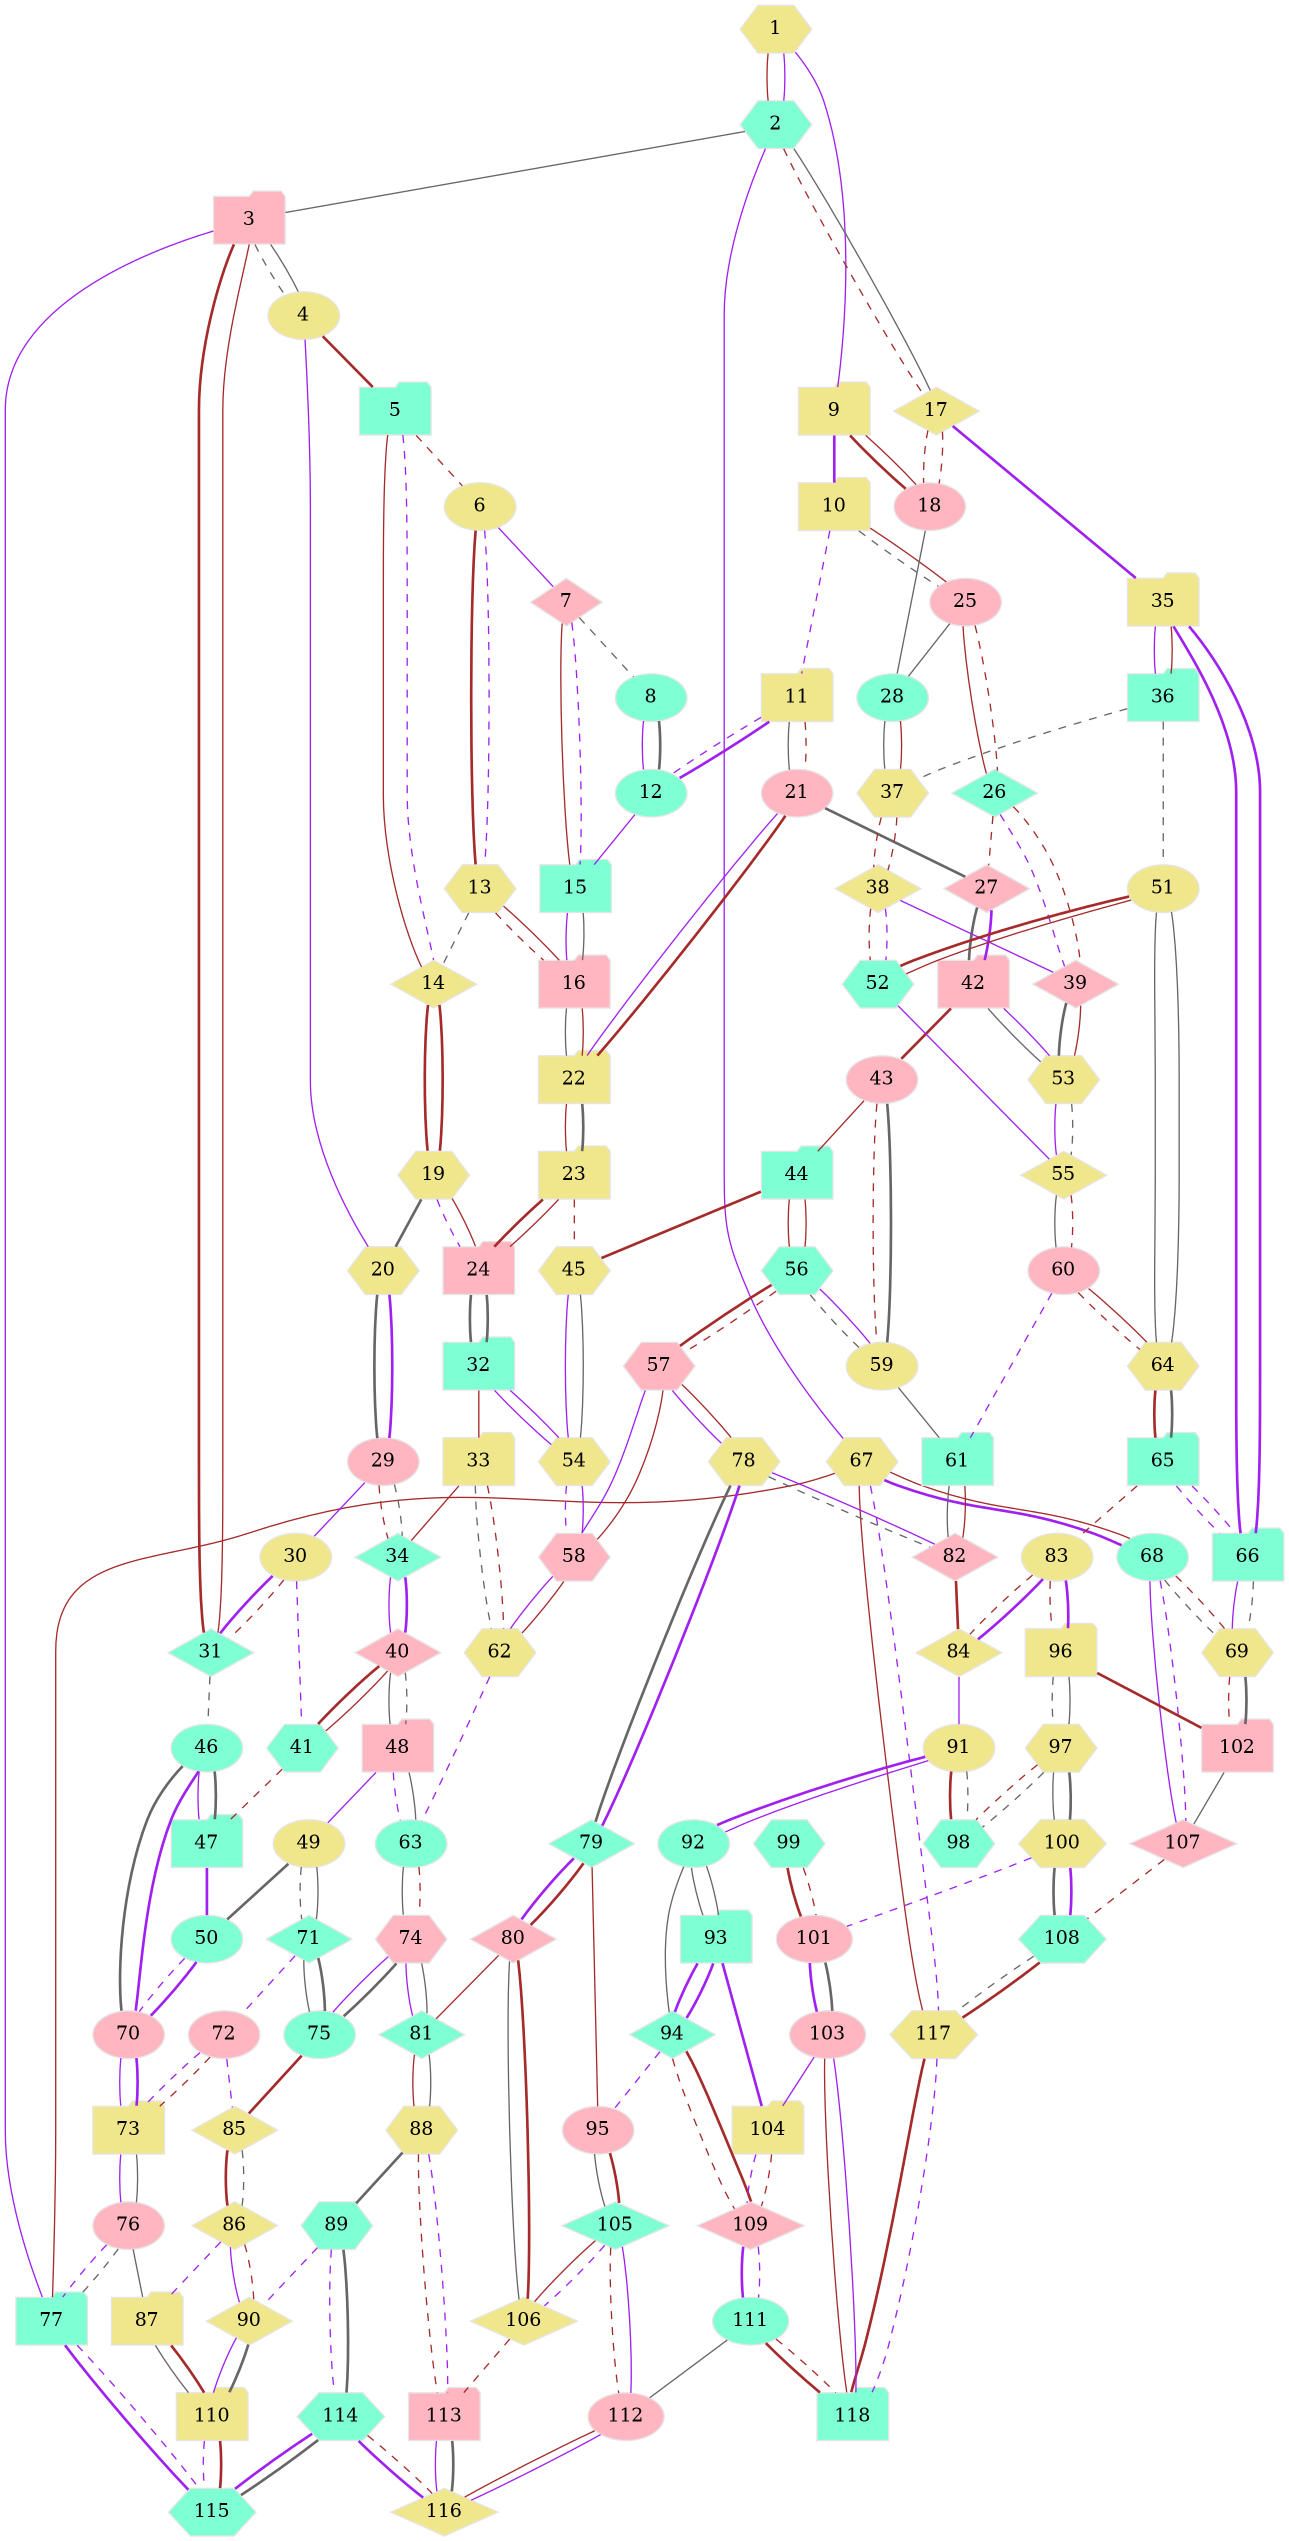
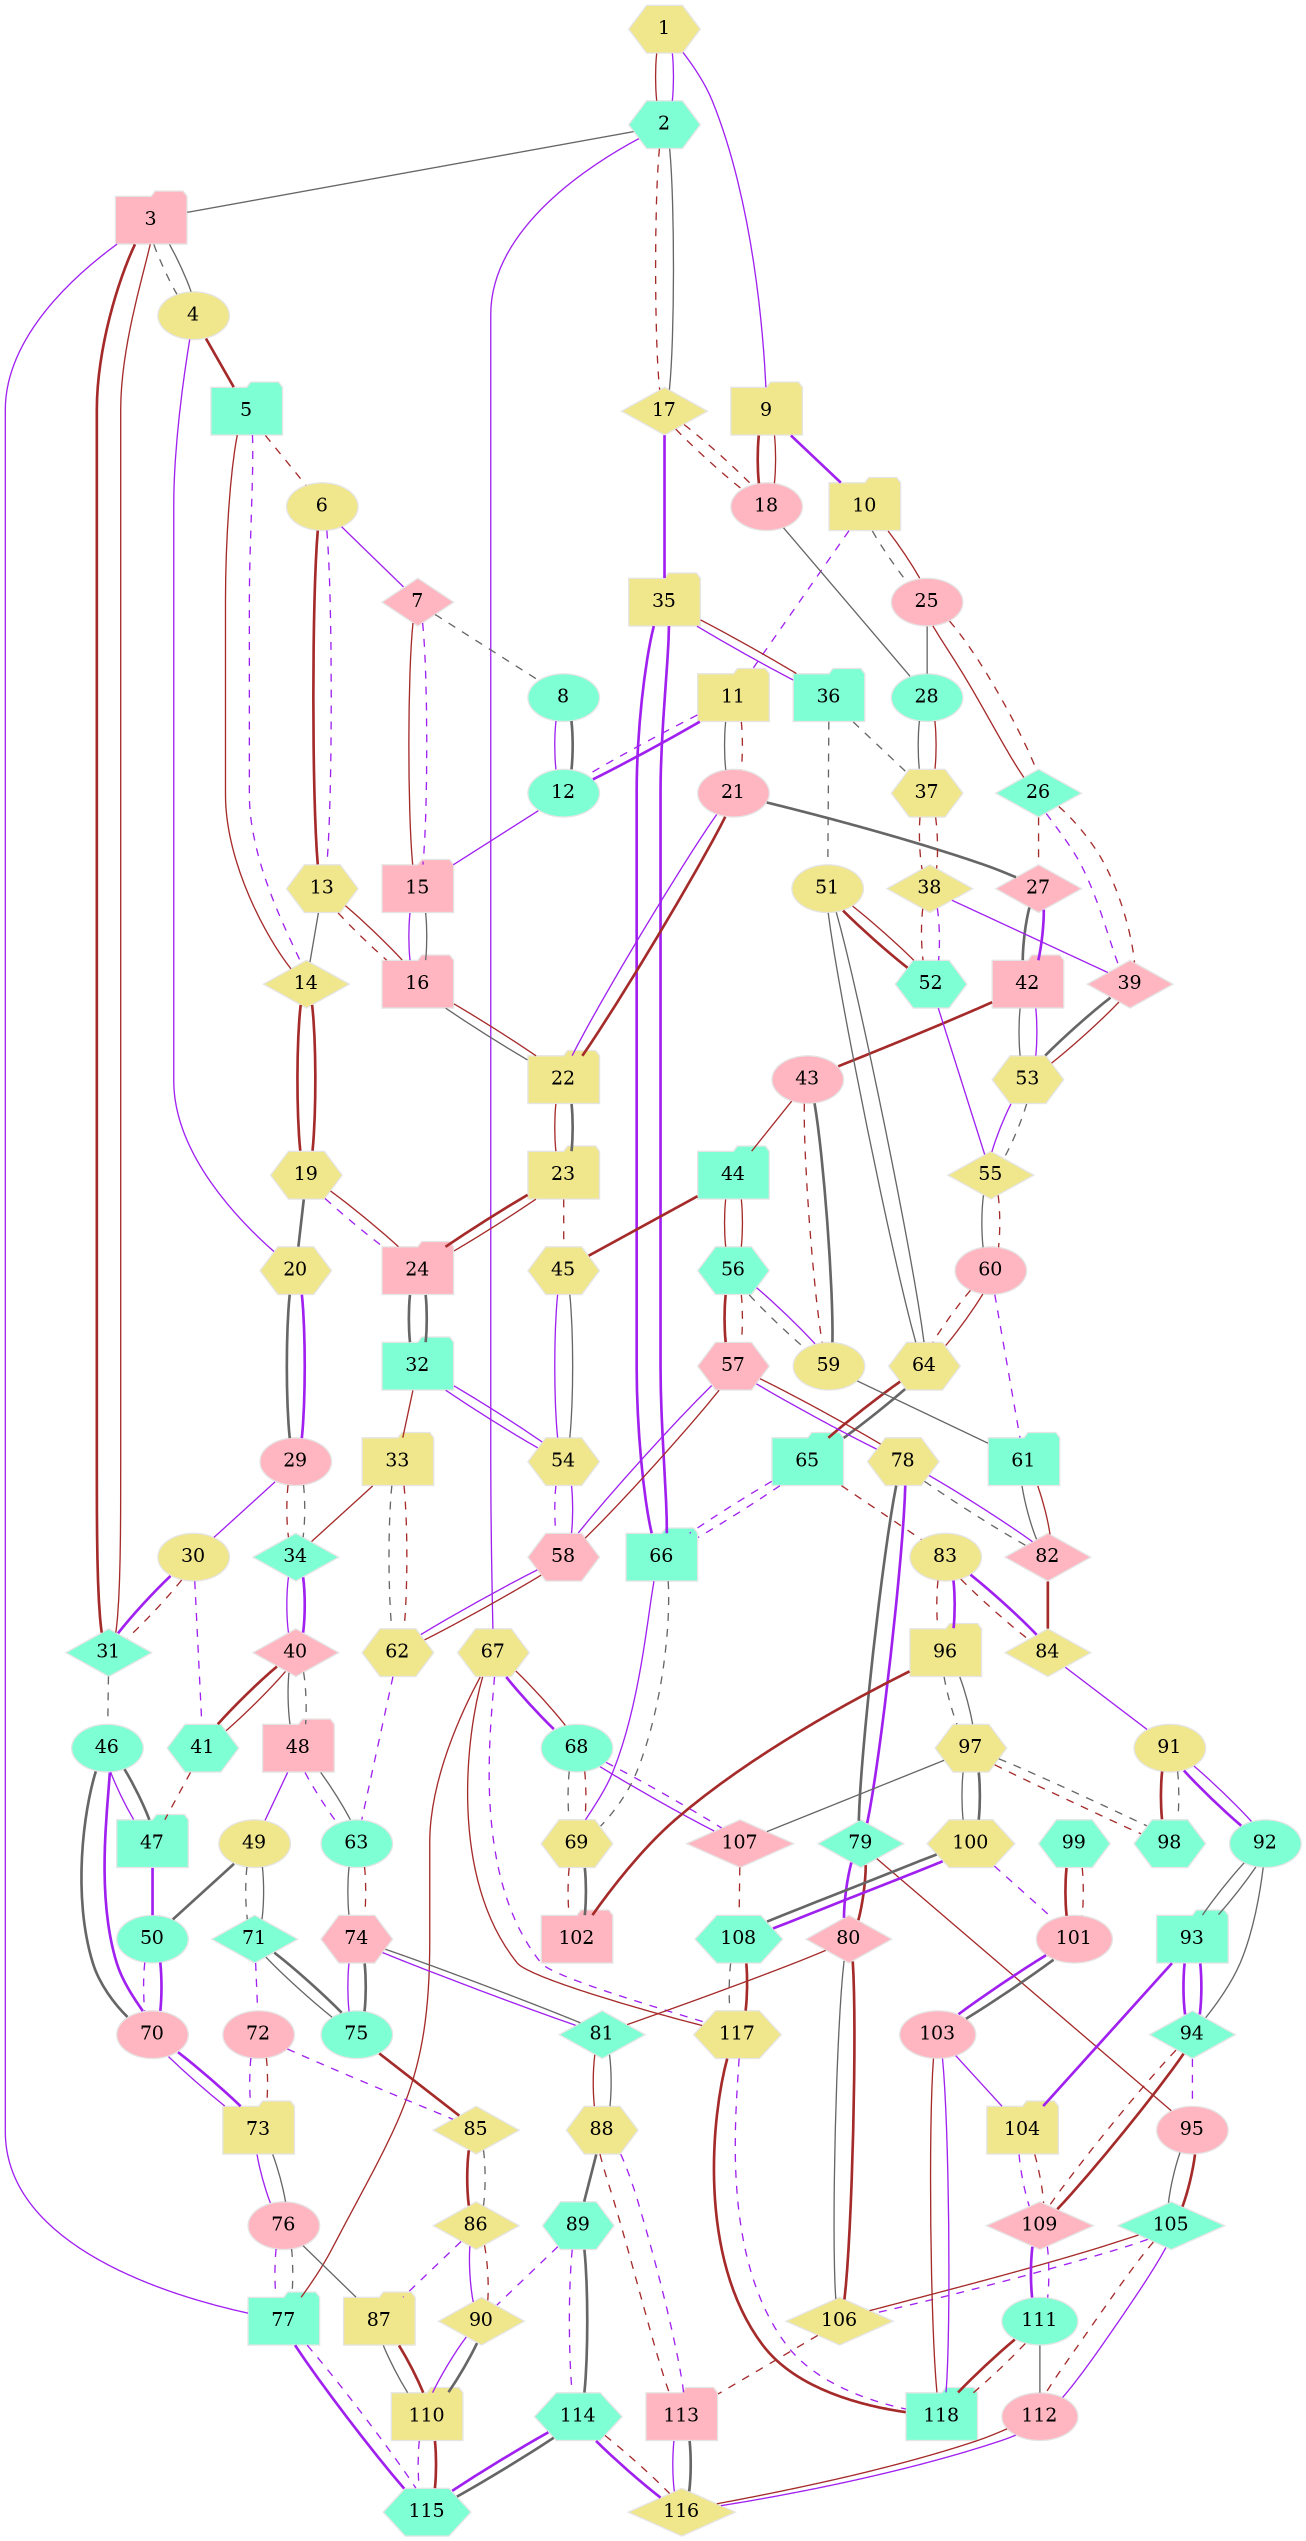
node "15": fillcolor aquamarine -> lightpink
edge "13" -- "14": style dashed -> solid
edge "102" -- "107": now "97" -- "107"
